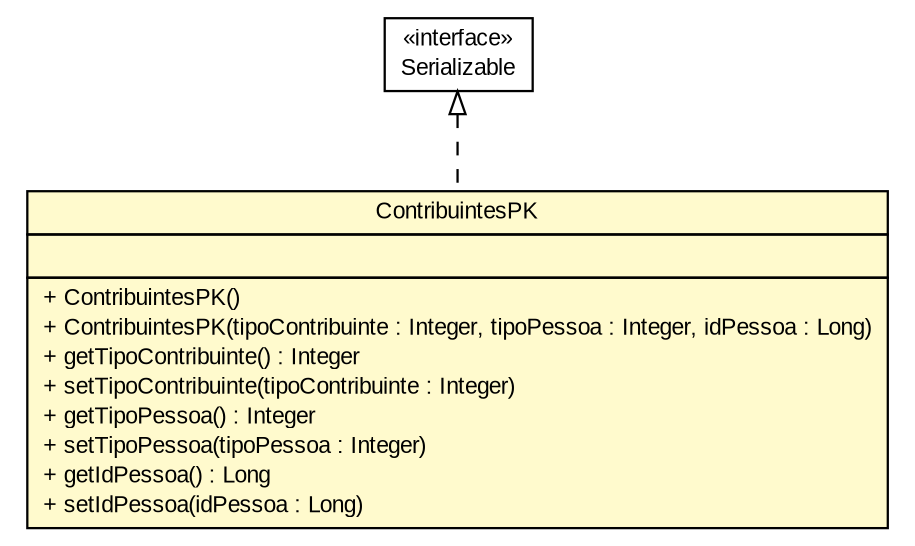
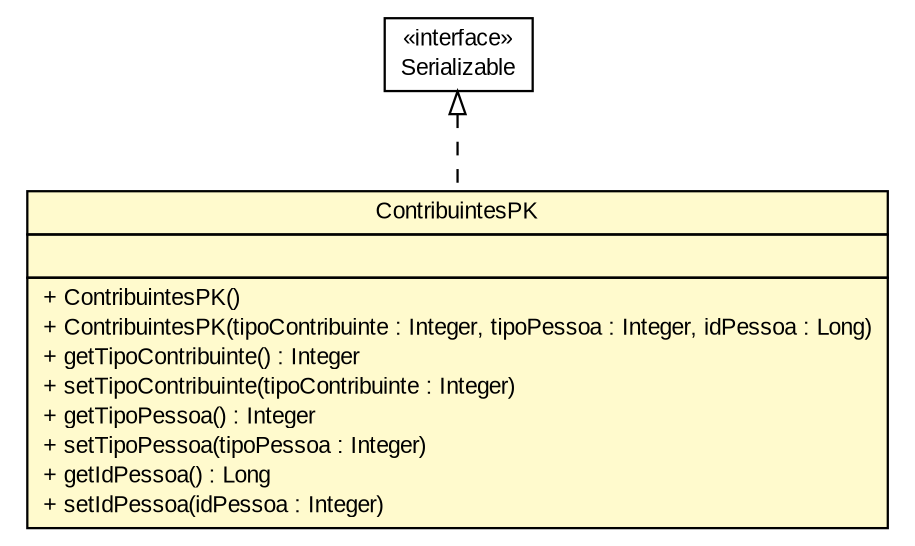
node "ContribuintesPK": text "+ setIdPessoa(idPessoa : Long)" -> "+ setIdPessoa(idPessoa : Integer)"
